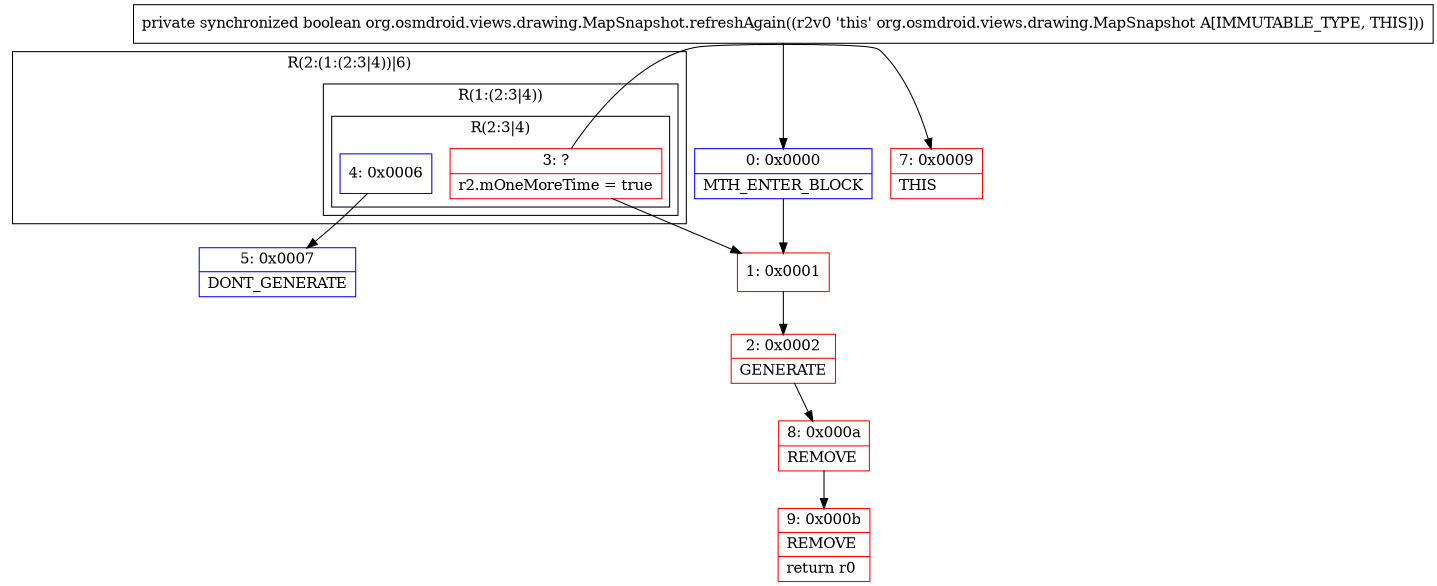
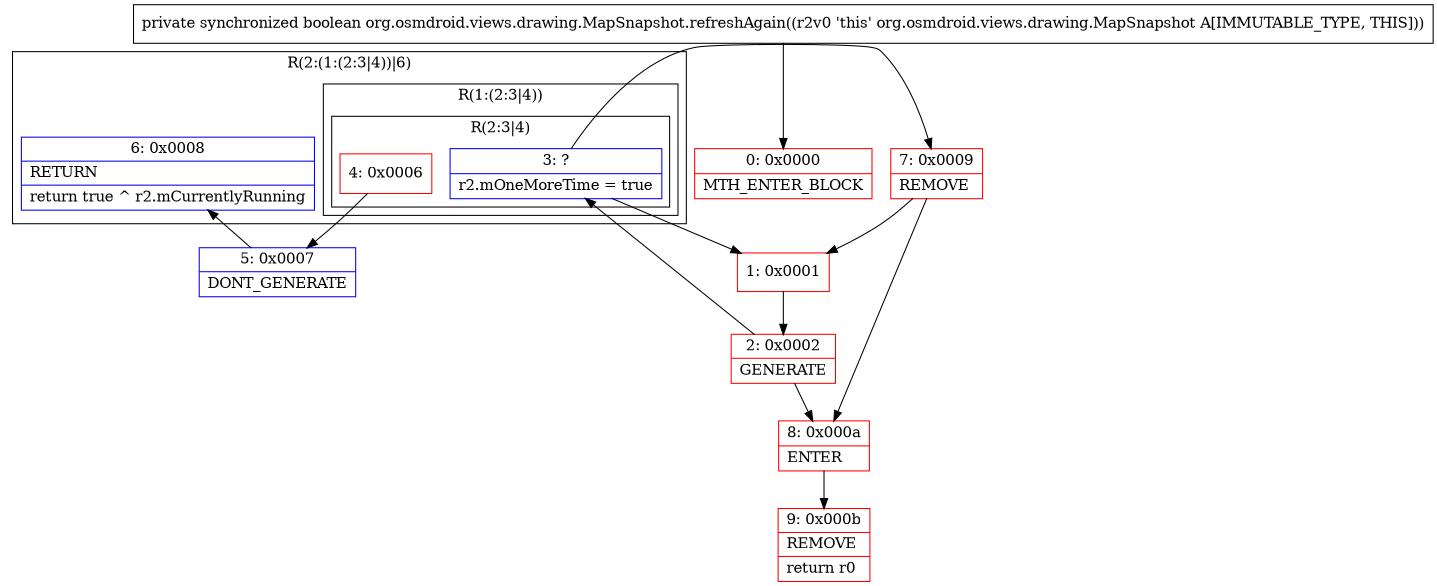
node "6: 0x0008": added
node "4: 0x0006": color blue -> red
node "3: ?": color red -> blue
node "0: 0x0000": color blue -> red
node "7: 0x0009": text "THIS" -> "REMOVE"
edge "0: 0x0000" -> "1: 0x0001": now "7: 0x0009" -> "1: 0x0001"
edge "2: 0x0002" -> "3: ?": added
edge "7: 0x0009" -> "8: 0x000a": added
node "8: 0x000a": text "REMOVE" -> "ENTER"
